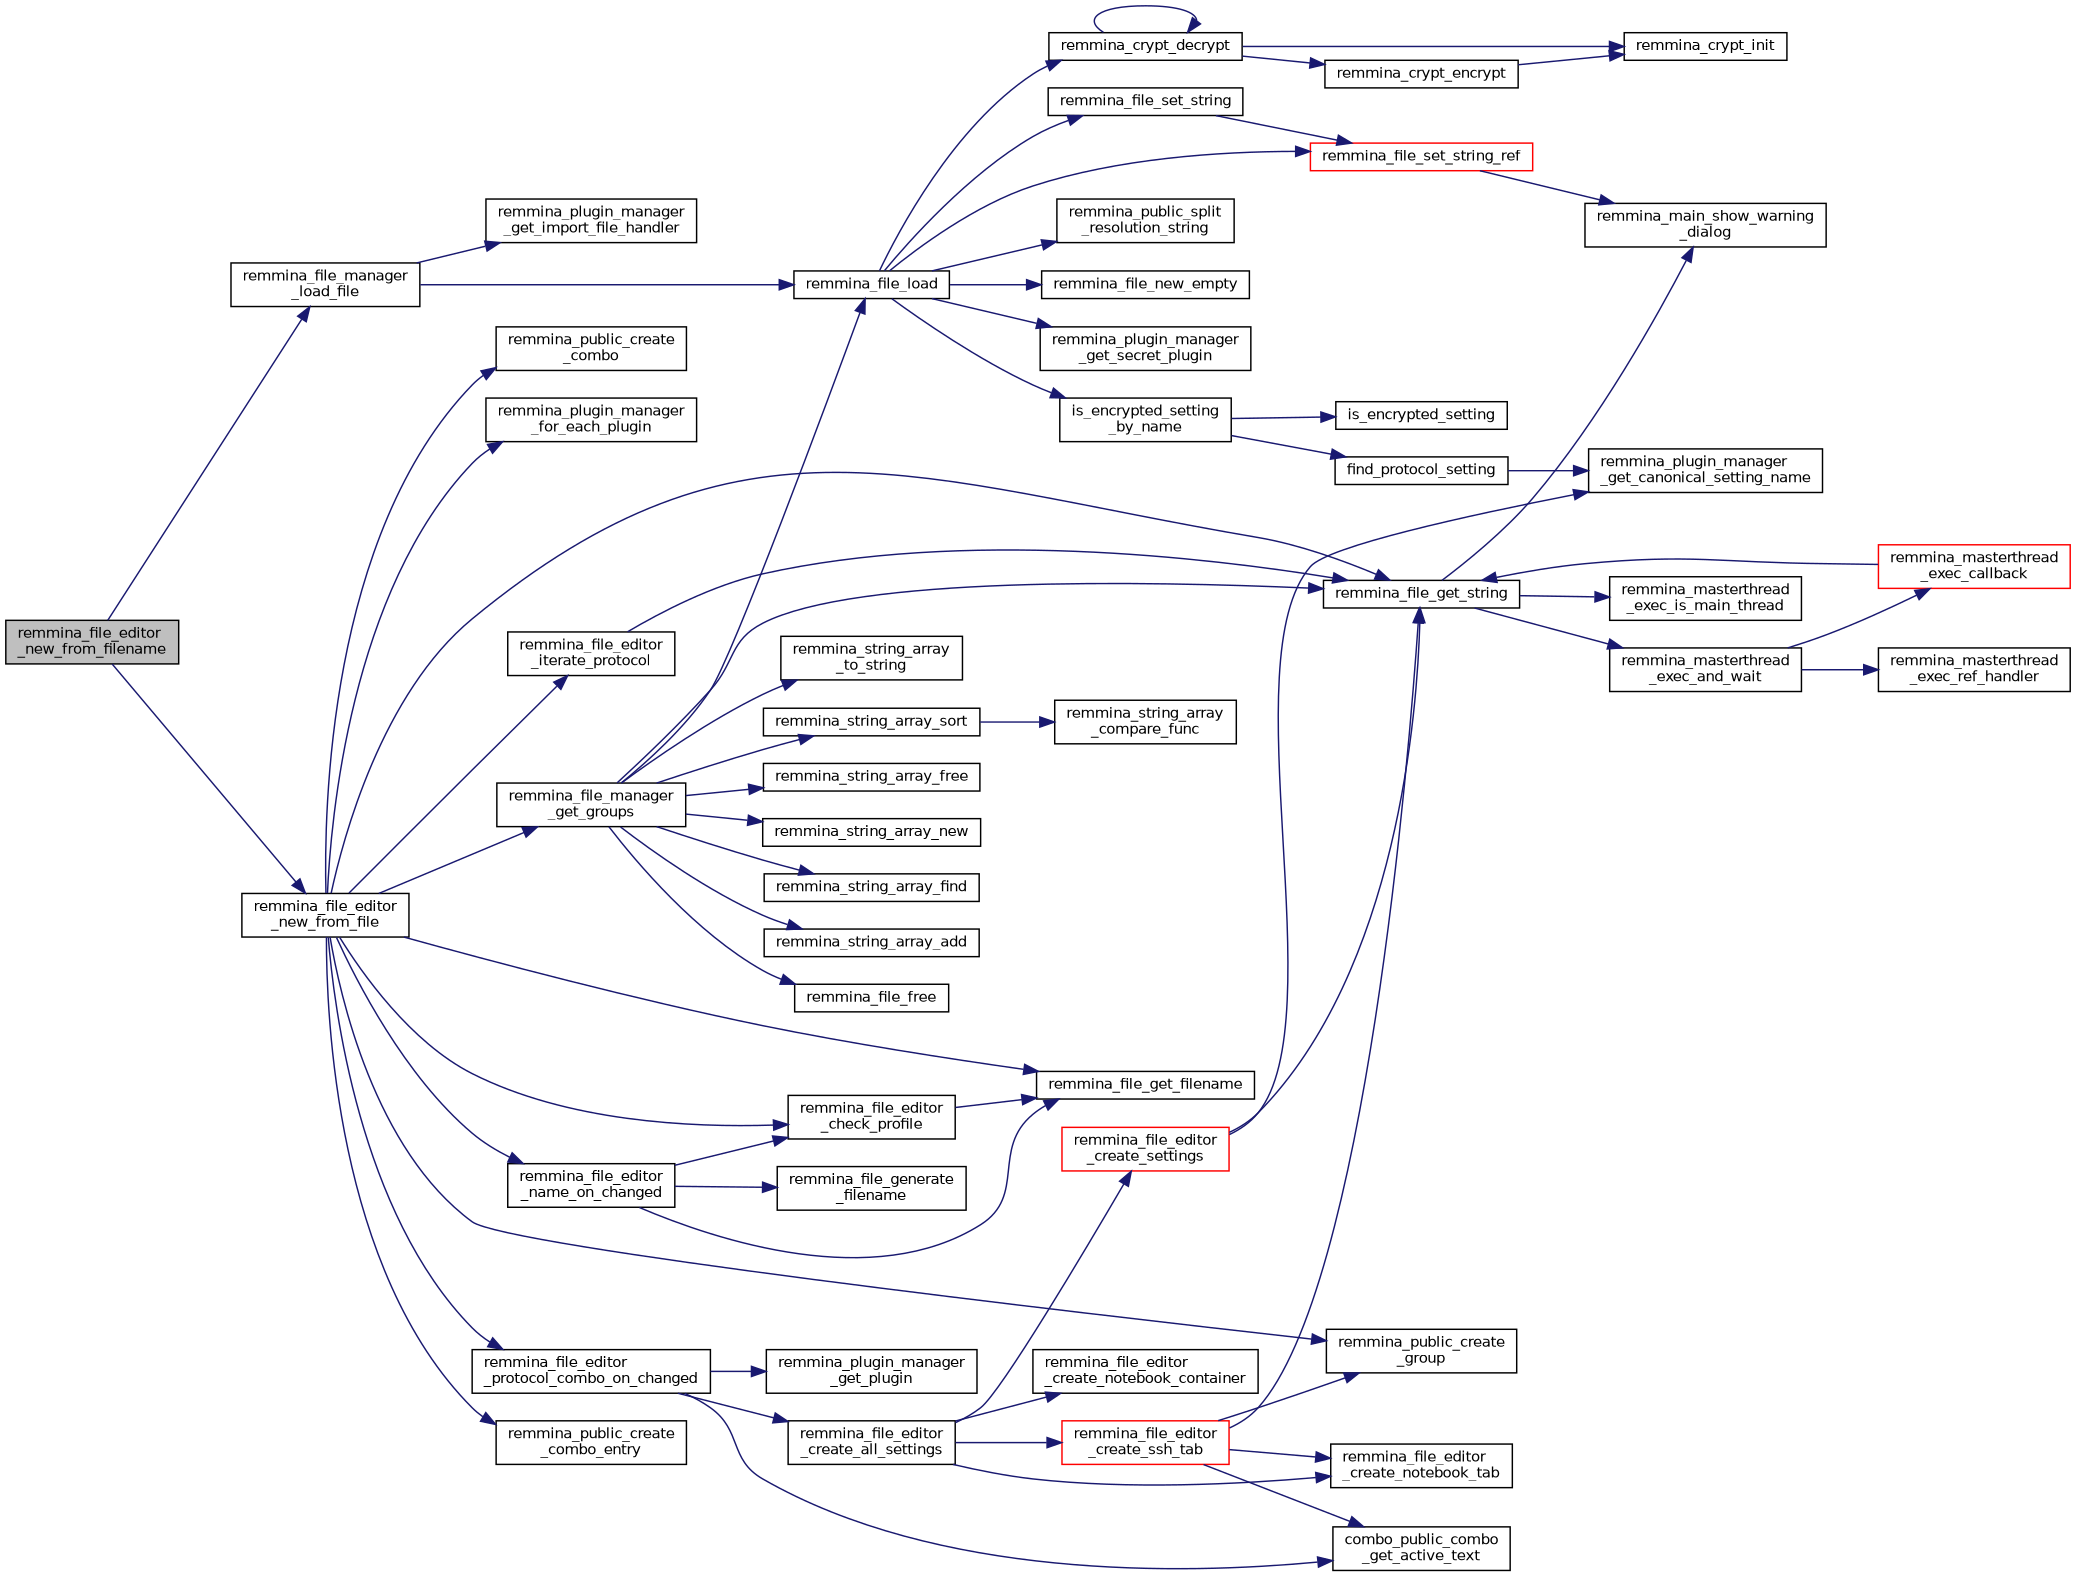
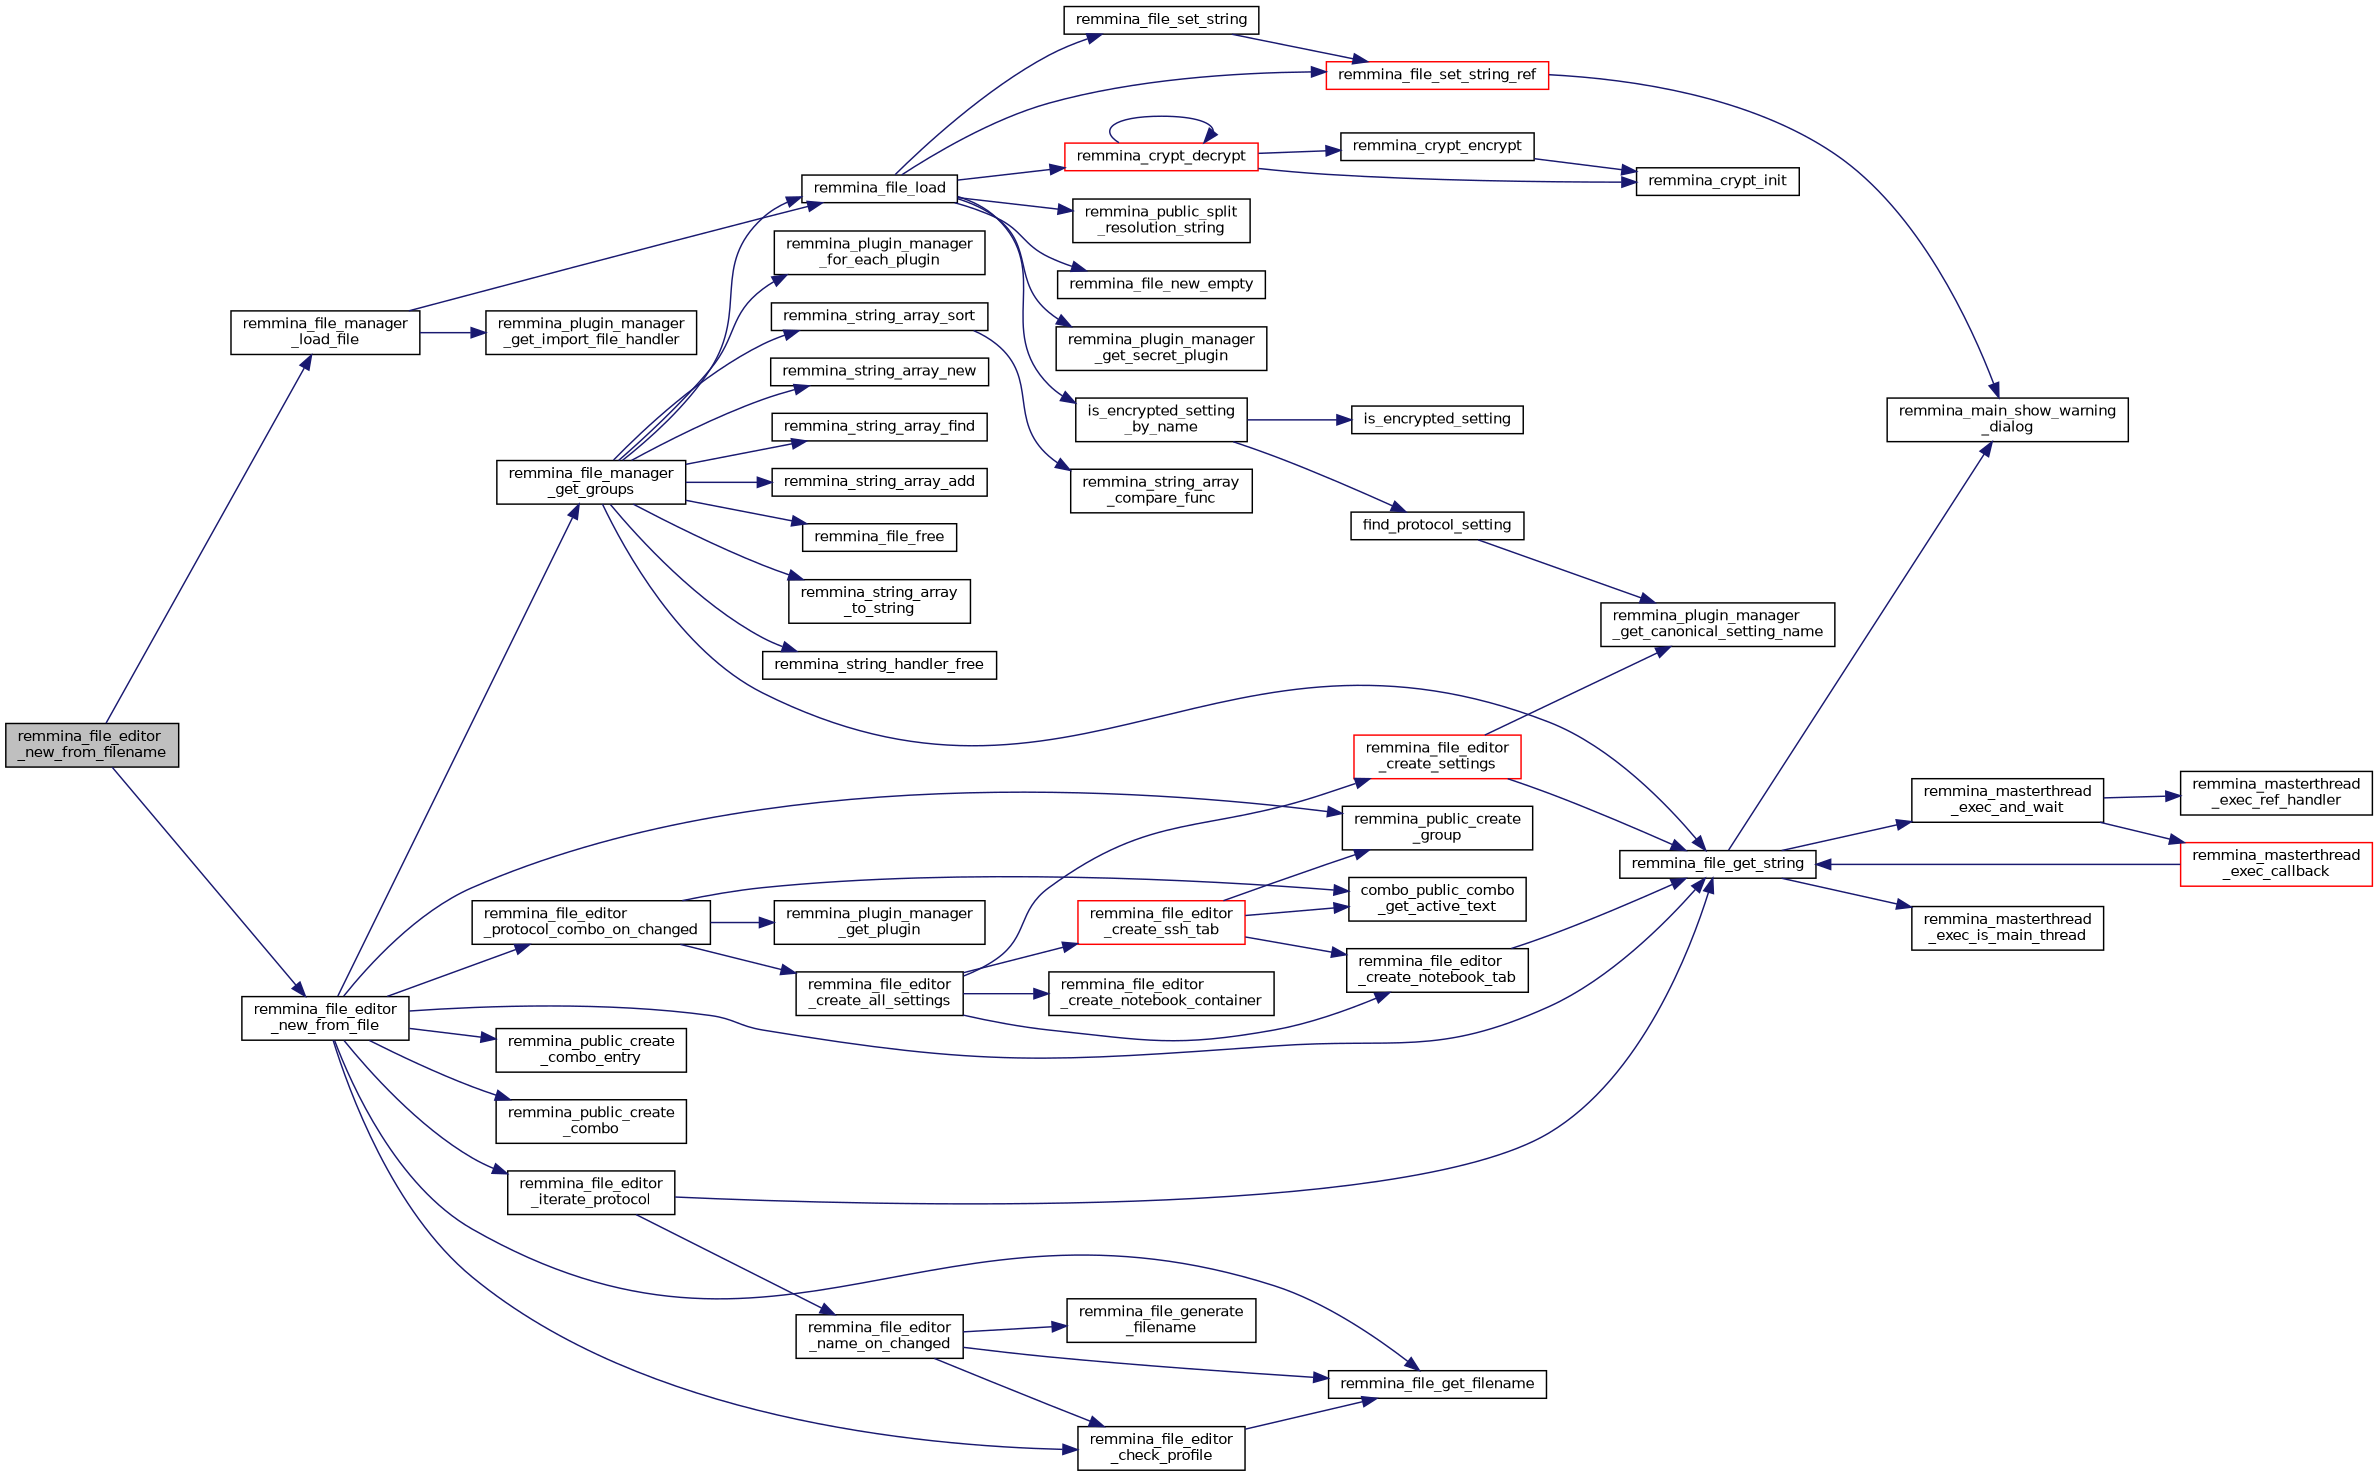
node "remmina_crypt_decrypt": color black -> red
edge "remmina_file_editor _new_from_file" -> "remmina_plugin_manager _for_each_plugin": now "remmina_file_manager _get_groups" -> "remmina_plugin_manager _for_each_plugin"
node "remmina_string_array_free": label "remmina_string_array_free" -> "remmina_string_handler_free"
edge "remmina_file_editor _create_ssh_tab" -> "remmina_file_get_string": now "remmina_file_editor _create_notebook_tab" -> "remmina_file_get_string"
edge "remmina_file_editor _new_from_file" -> "remmina_file_editor _name_on_changed": now "remmina_file_editor _iterate_protocol" -> "remmina_file_editor _name_on_changed"
